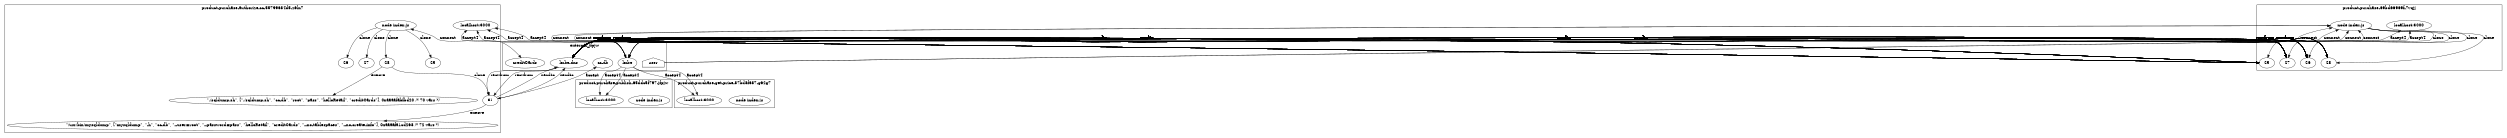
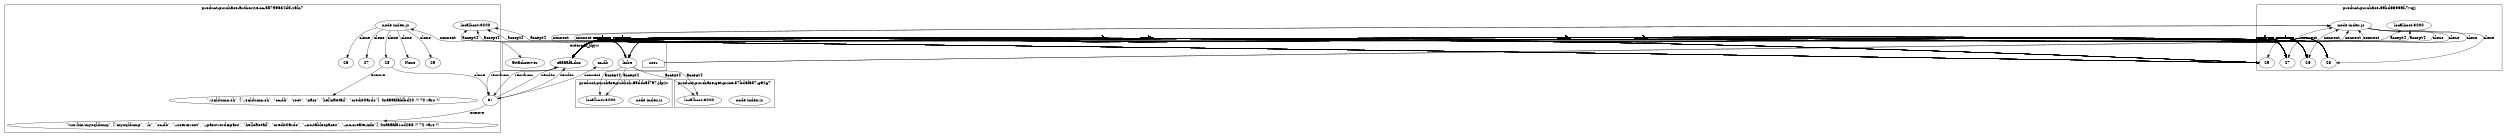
node "None": added
node "creditCards": label "creditCards" -> "attackserver"
node "kube-dns": label "kube-dns" -> "xaaaafa-dns"
edge "cc-db" -- "31": label "accept" -> "connect"
